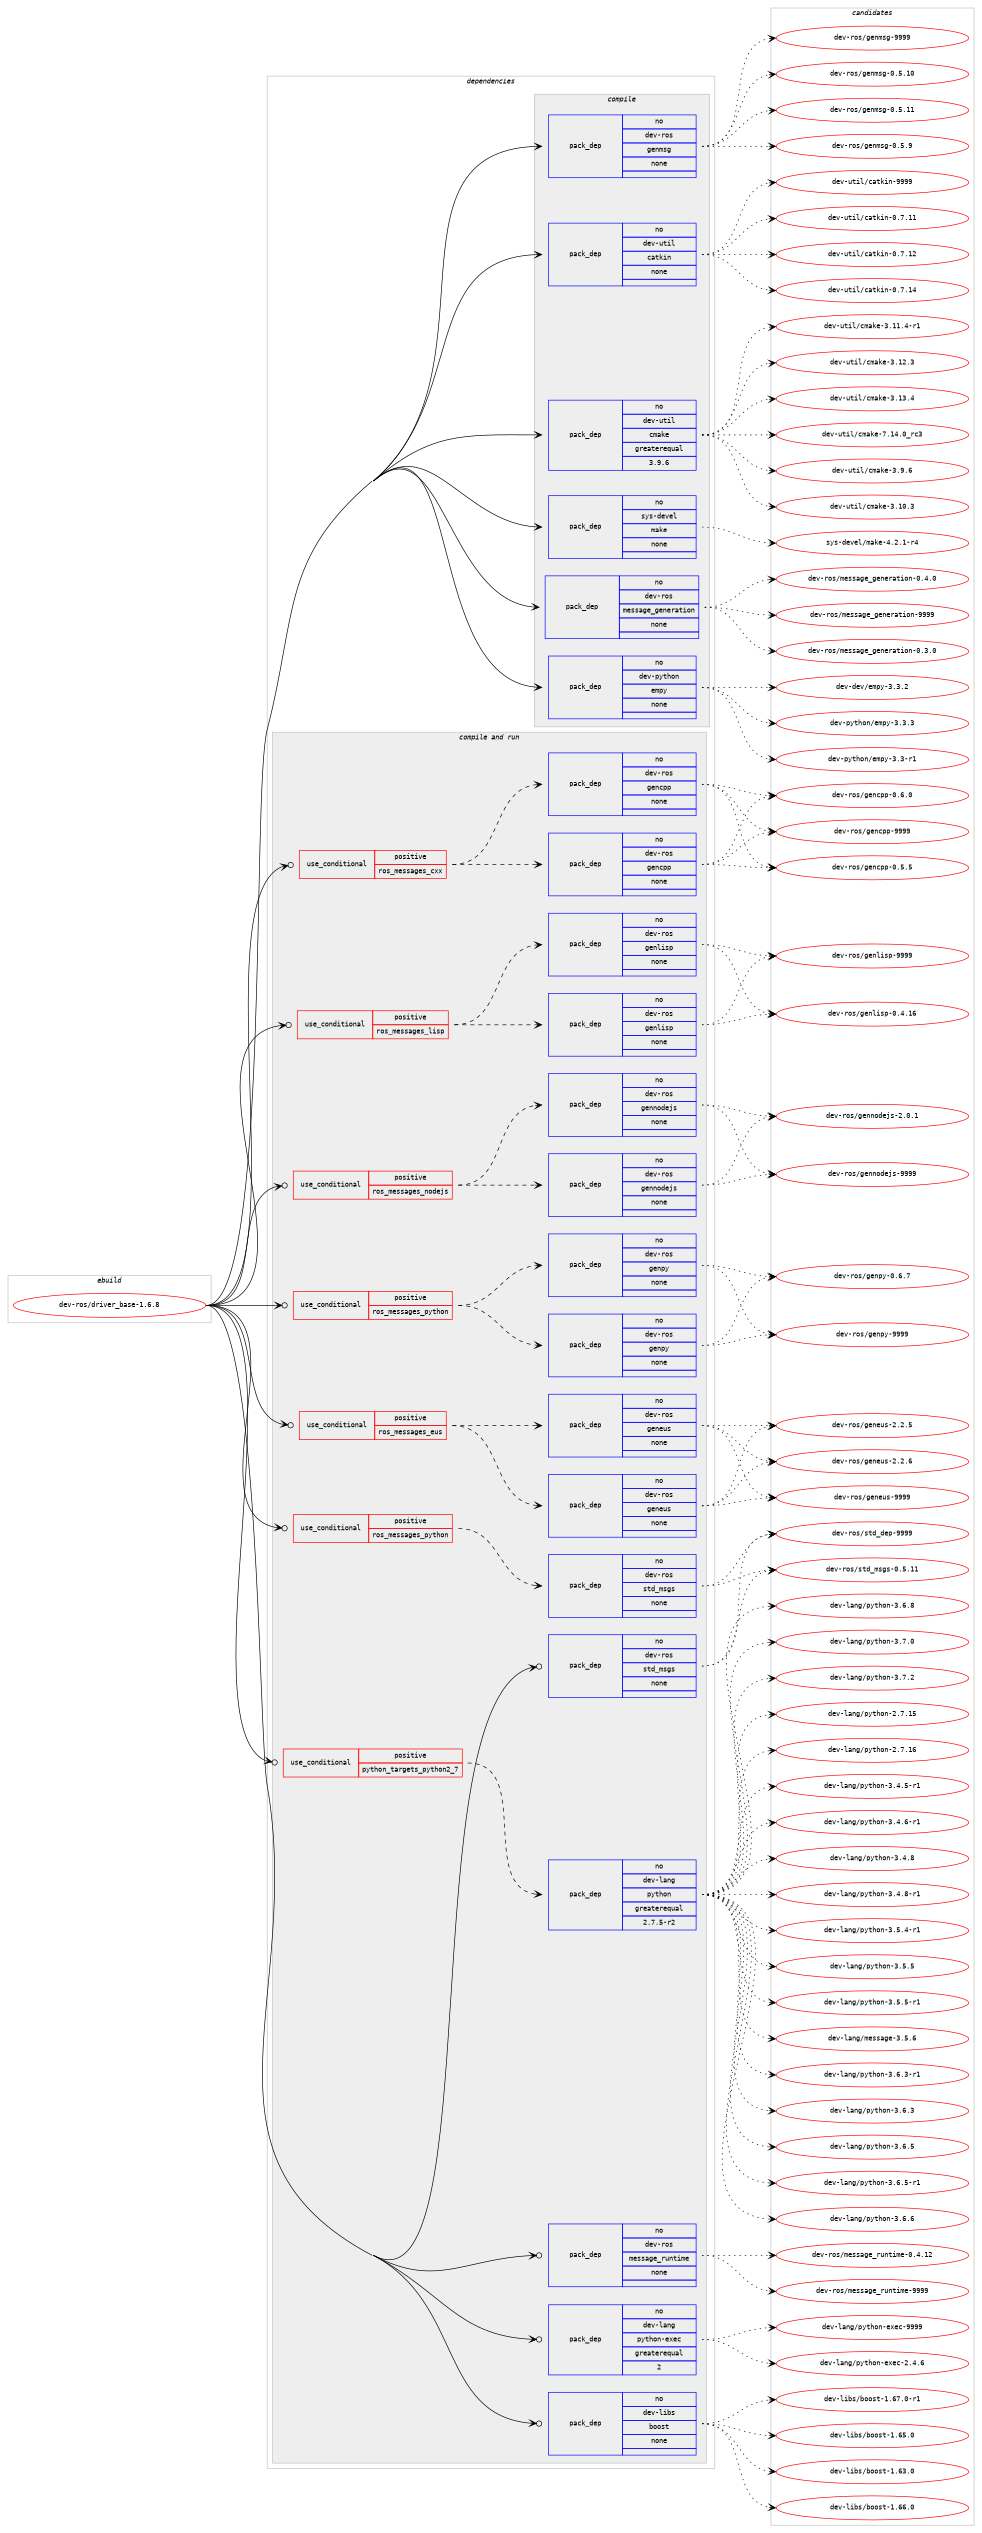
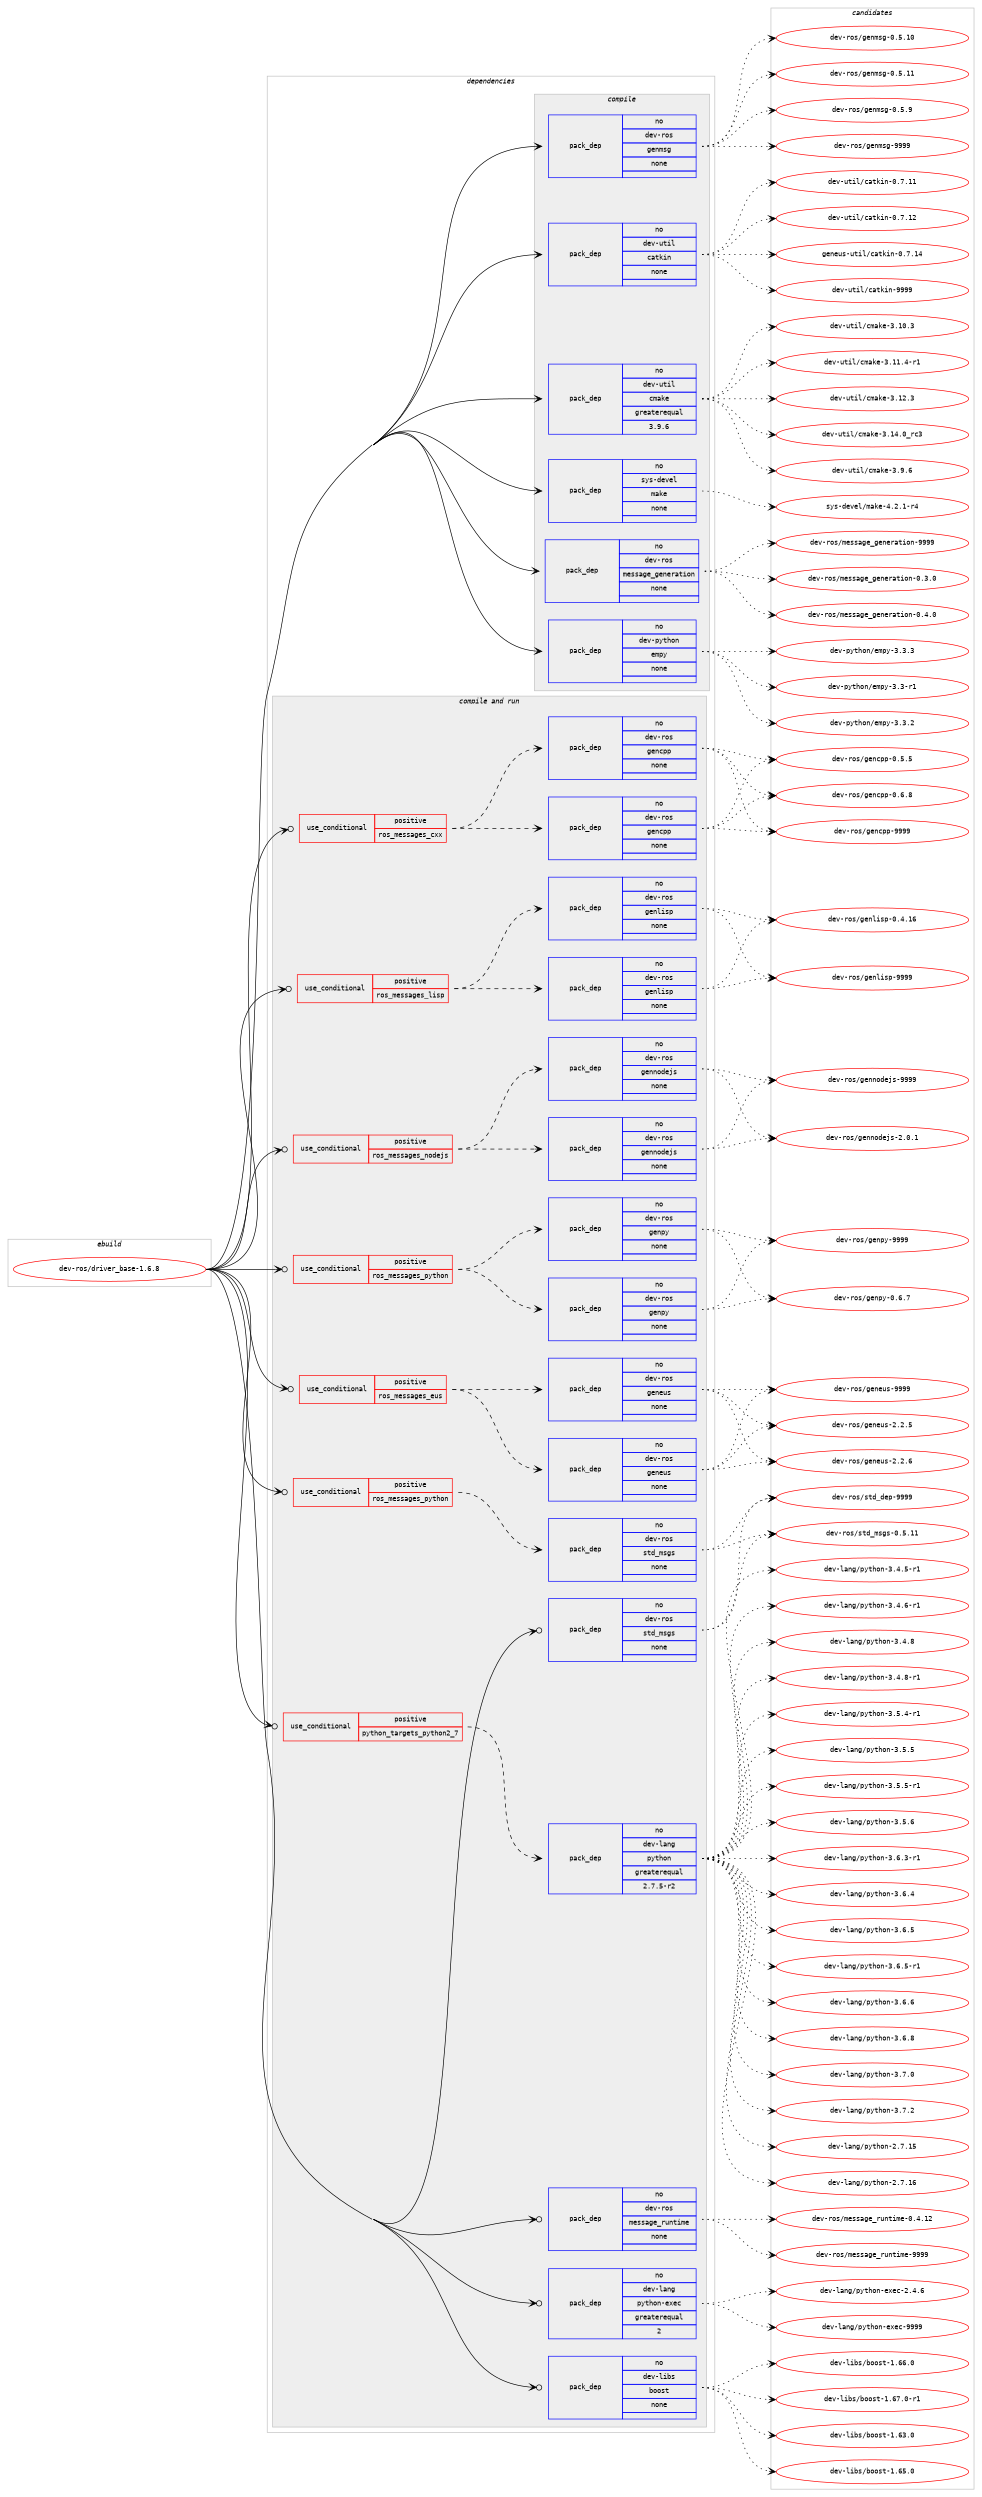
node "dev-util/catkin-0.7.14": label "dev-util/catkin-0.7.14" -> "geneus-util/catkin-0.7.14"
node "dev-util/cmake-3.13.4": removed
node "dev-util/cmake-7.14.0_rc3": label "dev-util/cmake-7.14.0_rc3" -> "dev-util/cmake-3.14.0_rc3"
node "dev-dev/empy-3.3.2": label "dev-dev/empy-3.3.2" -> "dev-python/empy-3.3.2"
node "dev-ros/gencpp-0.6.0": label "dev-ros/gencpp-0.6.0" -> "dev-ros/gencpp-0.6.8"
node "dev-lang/message-3.5.6": label "dev-lang/message-3.5.6" -> "dev-lang/python-3.5.6"
node "dev-lang/python-3.6.3": label "dev-lang/python-3.6.3" -> "dev-lang/python-3.6.4"
